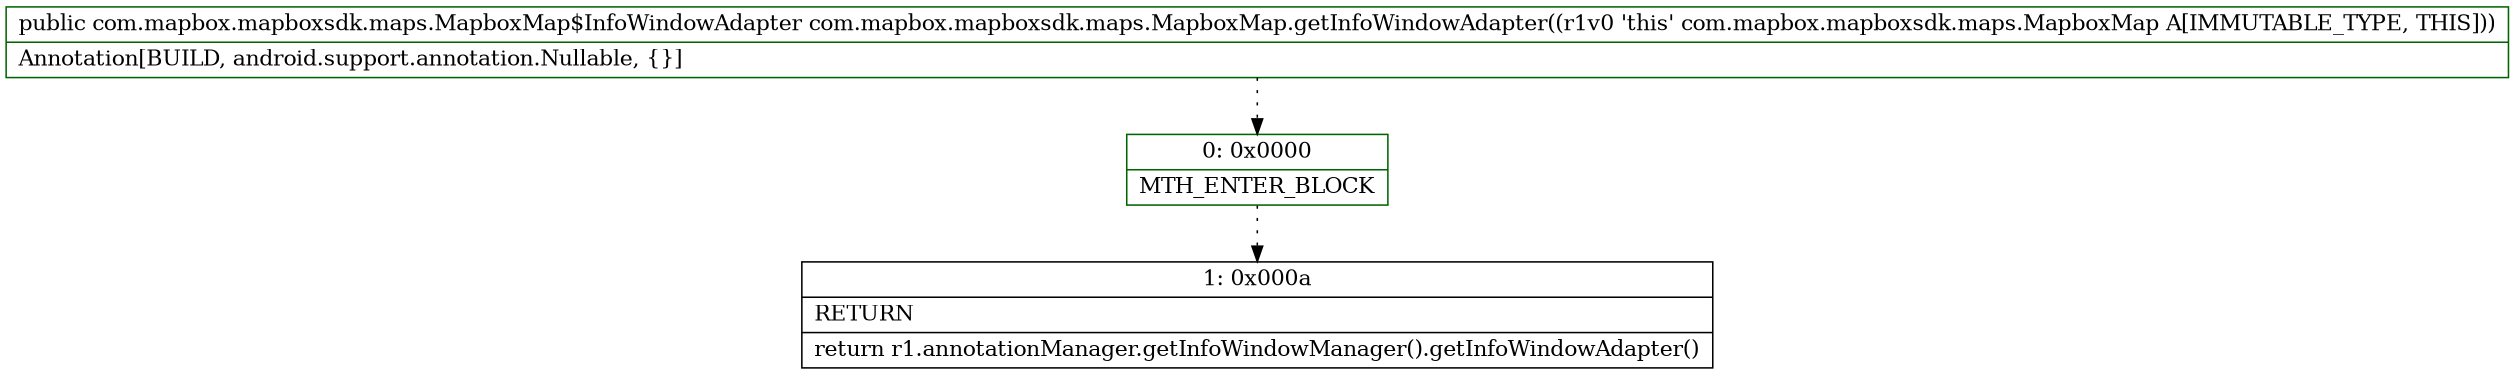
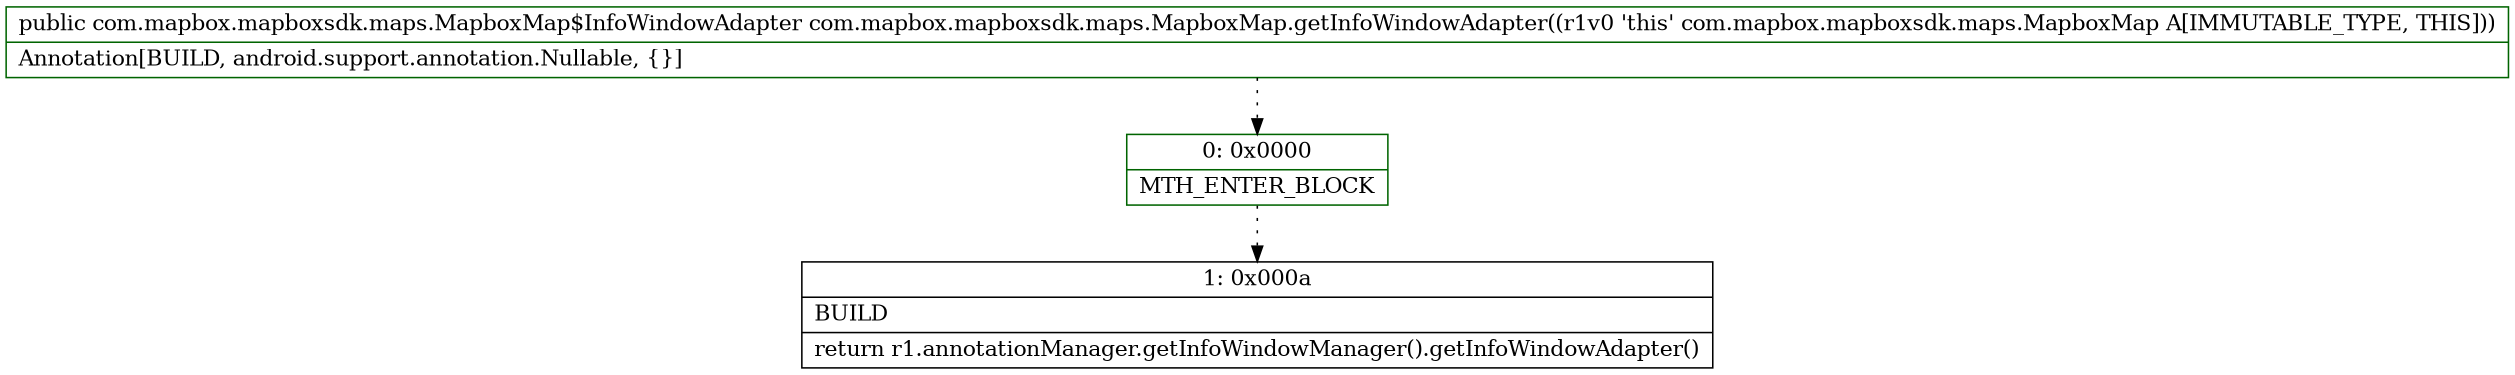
node "1: 0x000a": text "RETURN" -> "BUILD"
